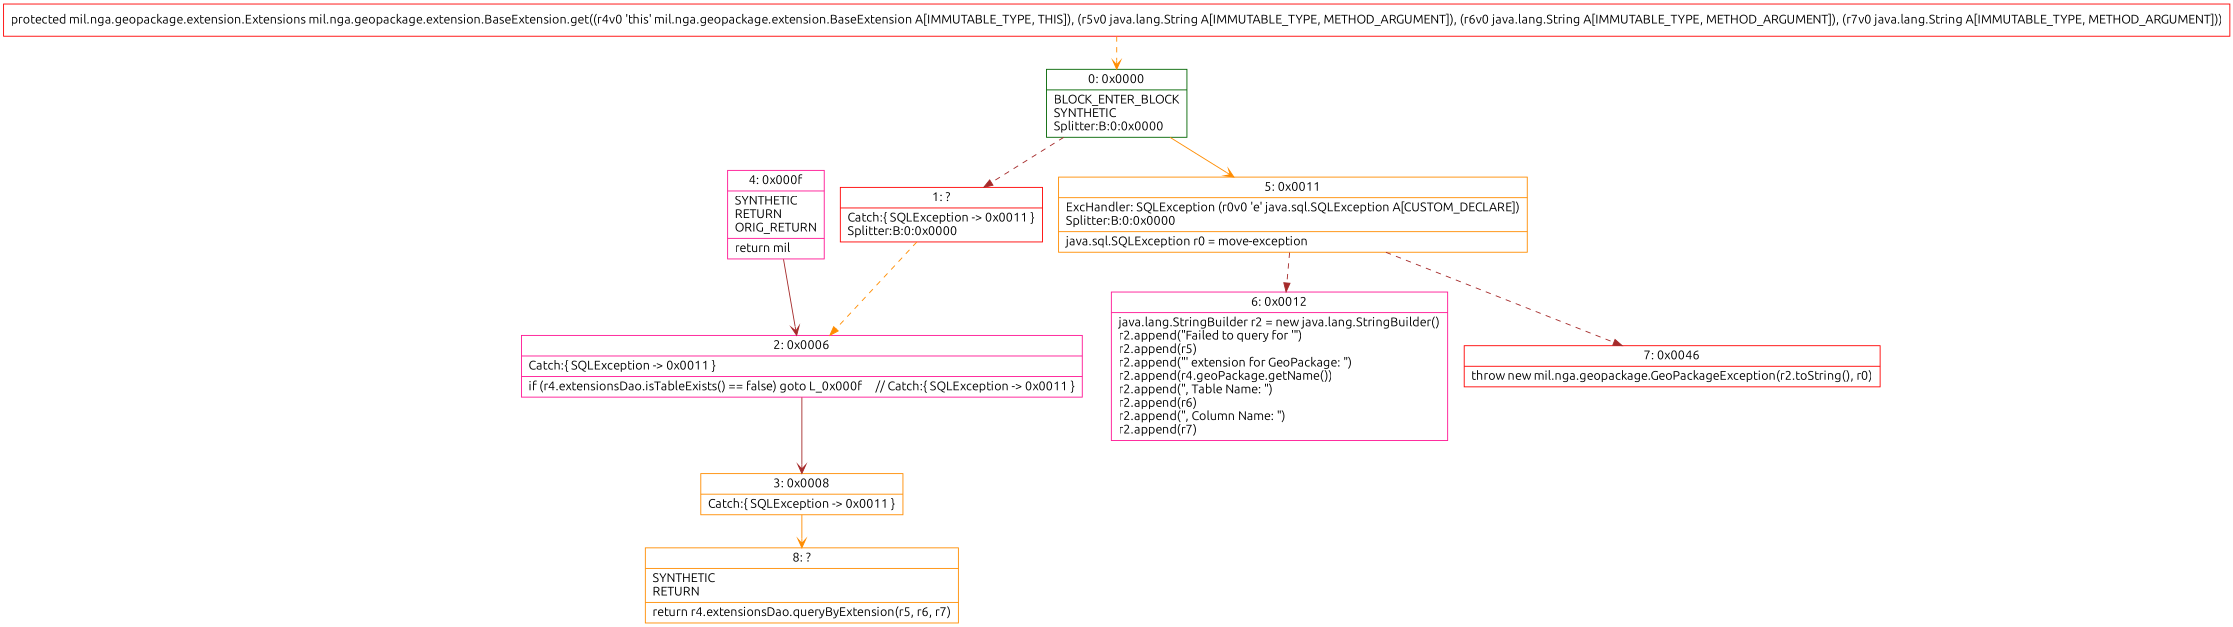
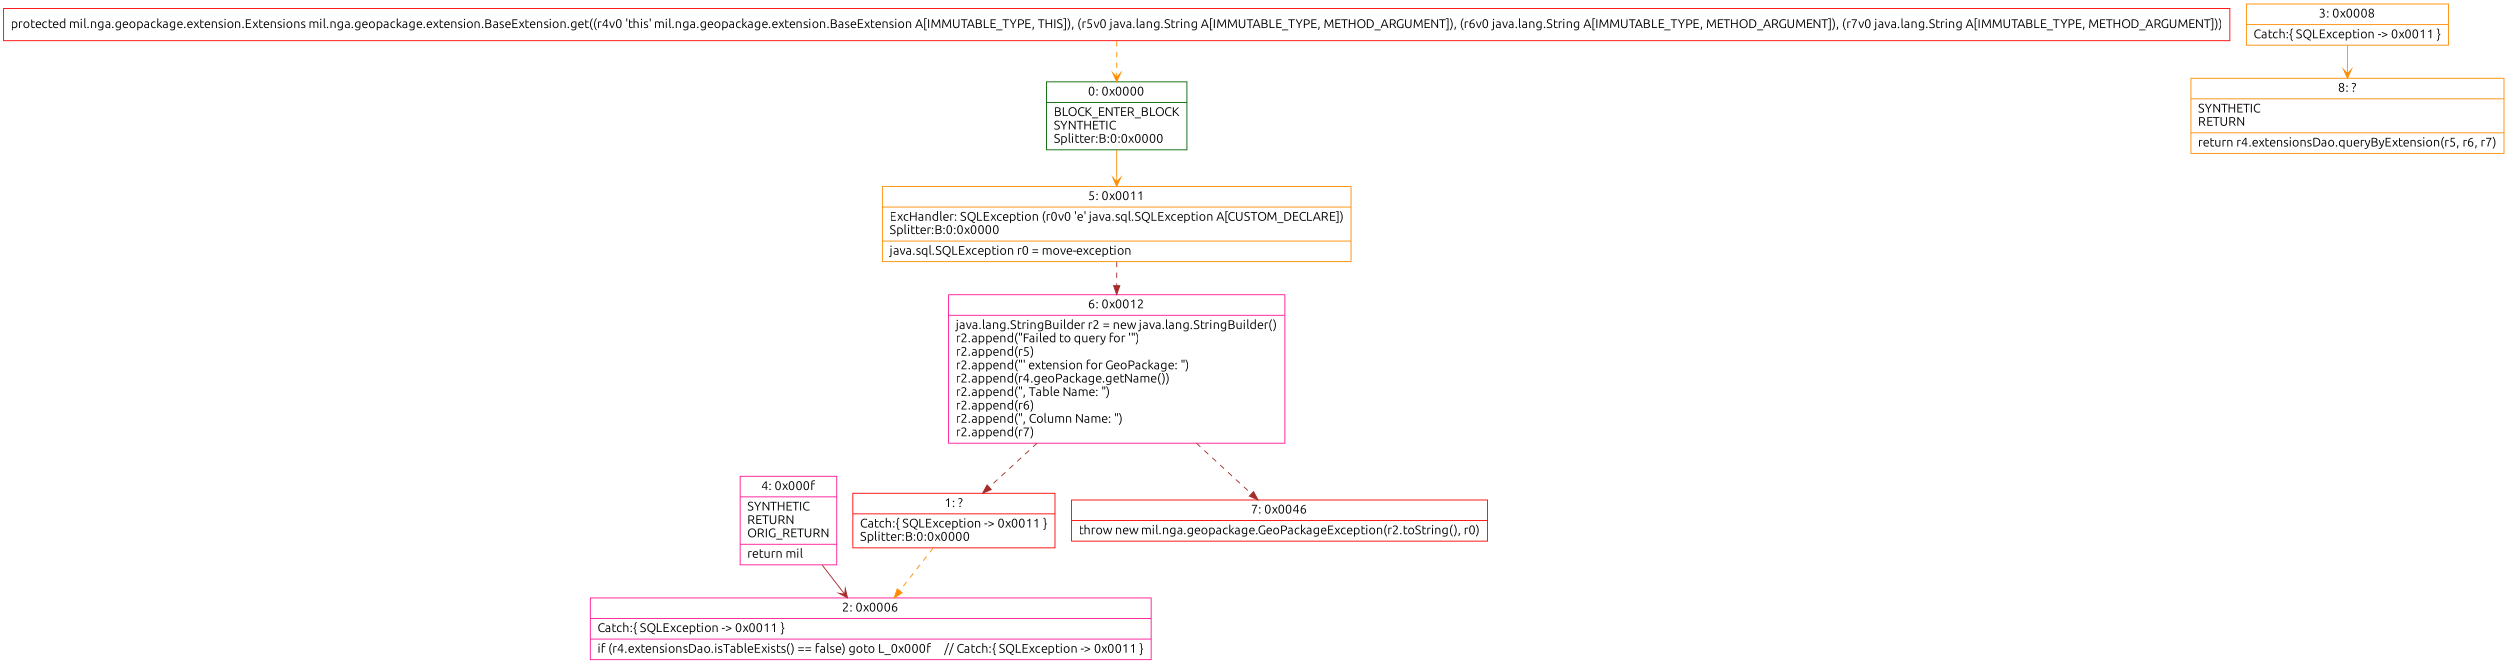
edge "0: 0x0000" -> "1: ?": now "6: 0x0012" -> "1: ?"
edge "5: 0x0011" -> "7: 0x0046": now "6: 0x0012" -> "7: 0x0046"
edge "2: 0x0006" -> "3: 0x0008": removed
